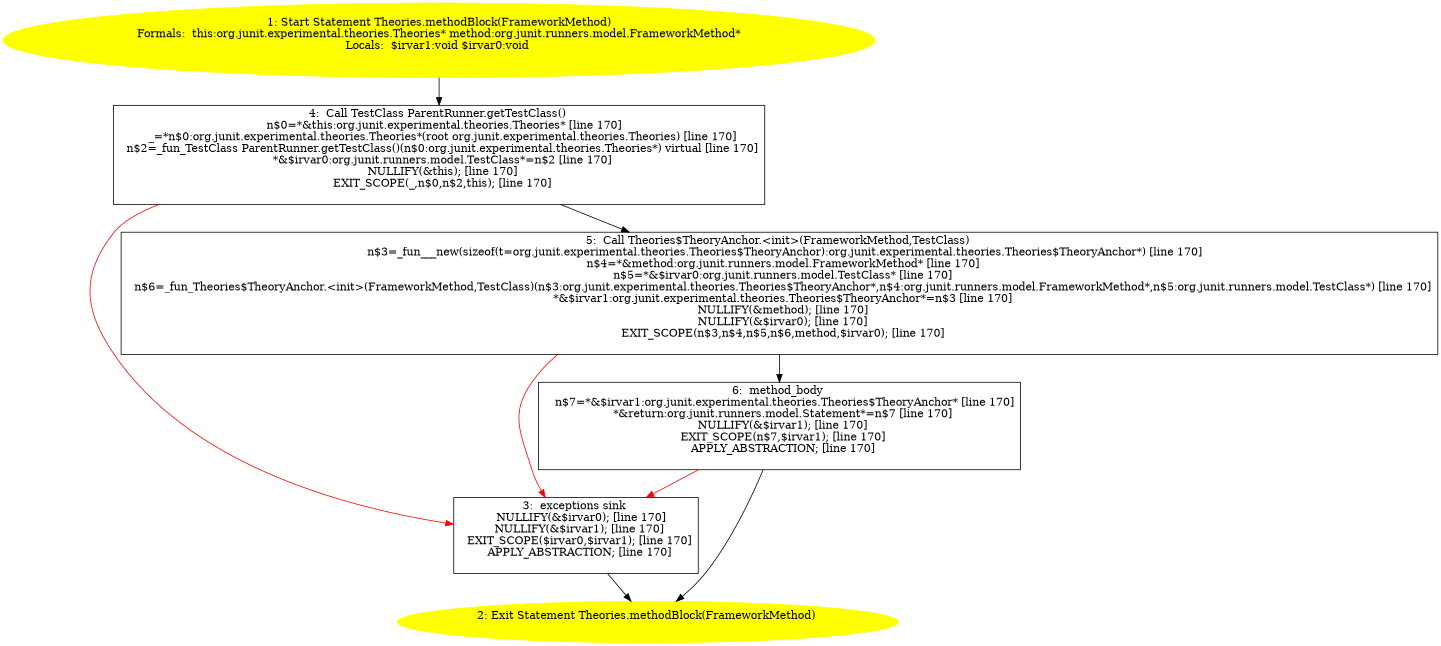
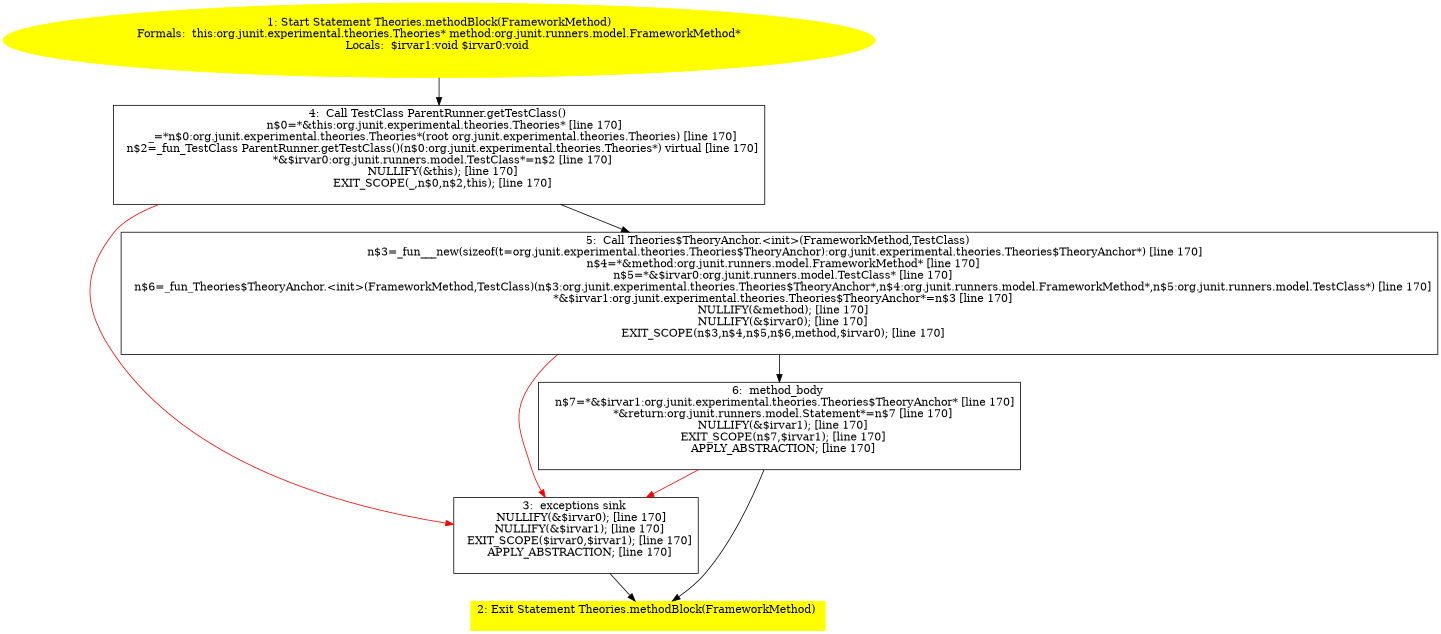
node "2: Exit Statement Theories.methodBlock(FrameworkMethod)": shape ellipse -> box
